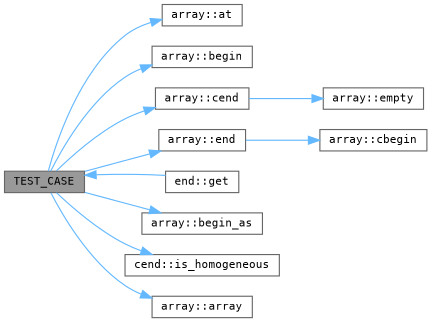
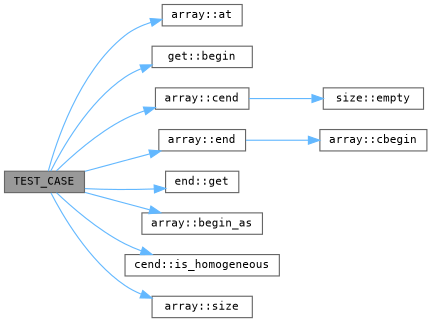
node "array::begin": label "array::begin" -> "get::begin"
node "array::empty": label "array::empty" -> "size::empty"
edge "end::get" -> "TEST_CASE": reversed
node "array::array": label "array::array" -> "array::size"
